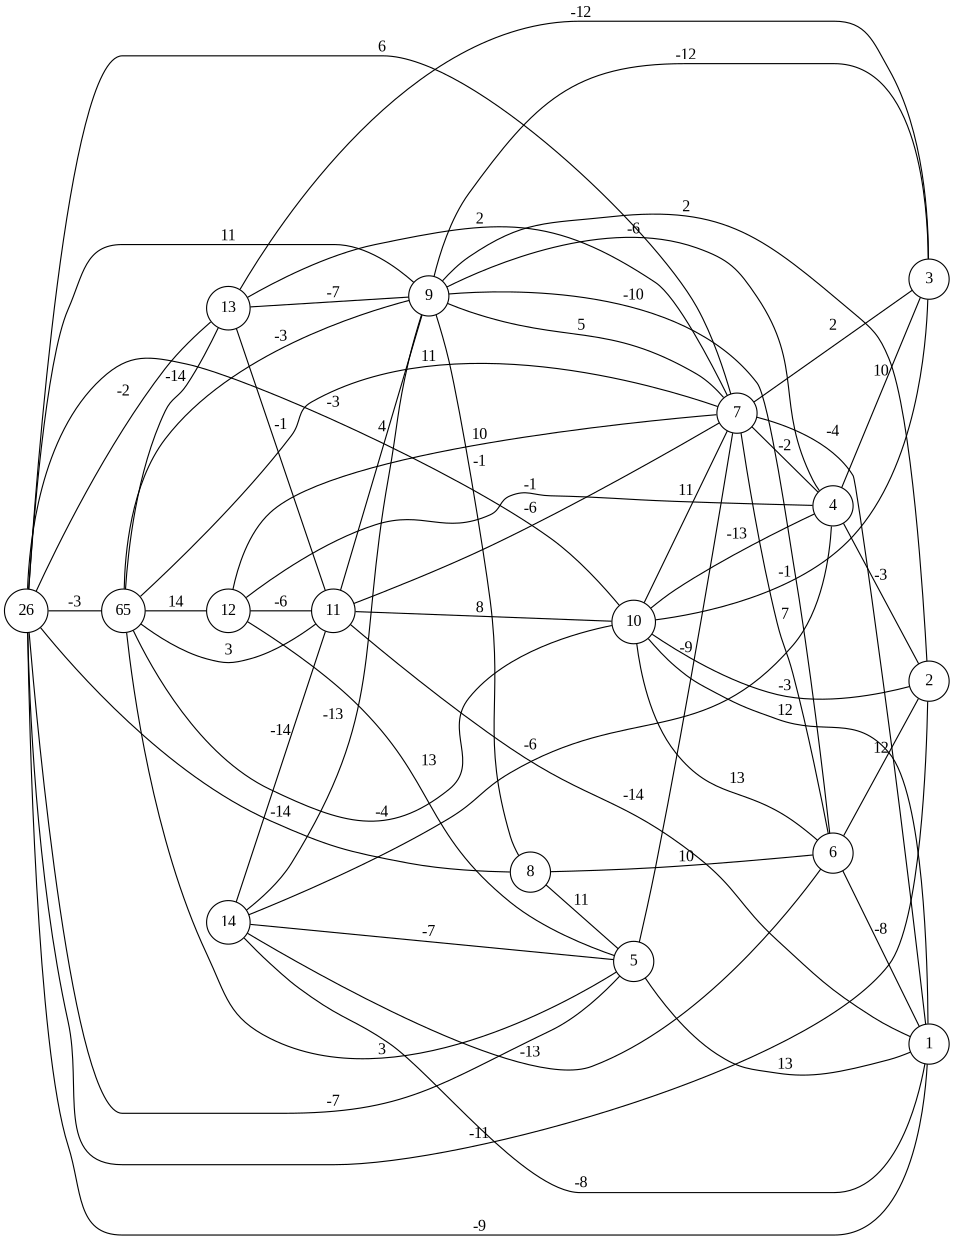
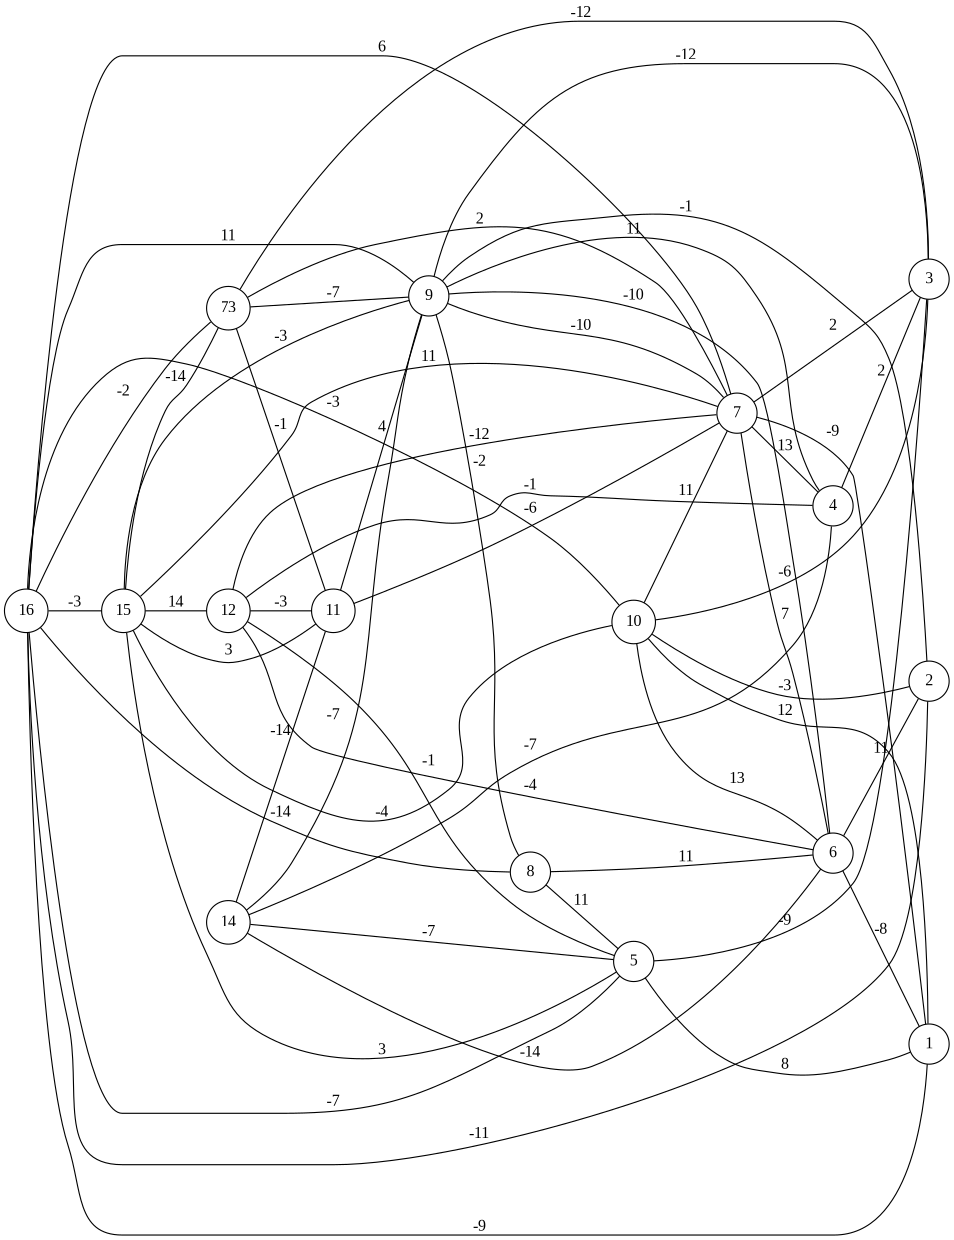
edge "9" -- "2": label "2" -> "-1"
edge "9" -- "4": label "-6" -> "11"
node "13": label "13" -> "73"
edge "9" -- "7": label "5" -> "-10"
edge "3" -- "4": label "10" -> "2"
edge "7" -- "1": label "-4" -> "-9"
edge "7" -- "12": label "10" -> "-12"
edge "7" -- "4": label "-2" -> "13"
edge "9" -- "8": label "-1" -> "-2"
edge "4" -- "10": removed, label "-13"
edge "3" -- "10": label "-1" -> "-6"
edge "4" -- "2": removed, label "-3"
edge "12" -- "11": label "-6" -> "-3"
node "26": label "26" -> "16"
node "65": label "65" -> "15"
edge "11" -- "10": removed, label "8"
edge "7" -- "5": now "3" -- "5"
edge "9" -- "14": label "-13" -> "-7"
edge "4" -- "14": label "-6" -> "-7"
edge "2" -- "6": label "12" -> "11"
edge "12" -- "5": label "13" -> "-1"
edge "12" -- "6": added, label "-4"
edge "11" -- "1": removed, label "-14"
edge "6" -- "8": label "10" -> "11"
edge "6" -- "14": label "-13" -> "-14"
edge "5" -- "1": label "13" -> "8"
edge "14" -- "1": removed, label "-8"
